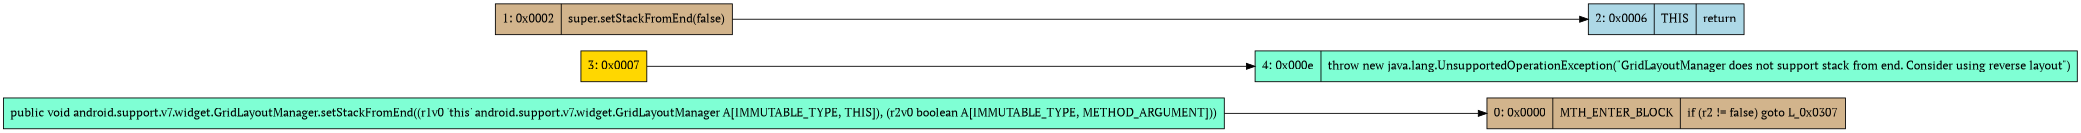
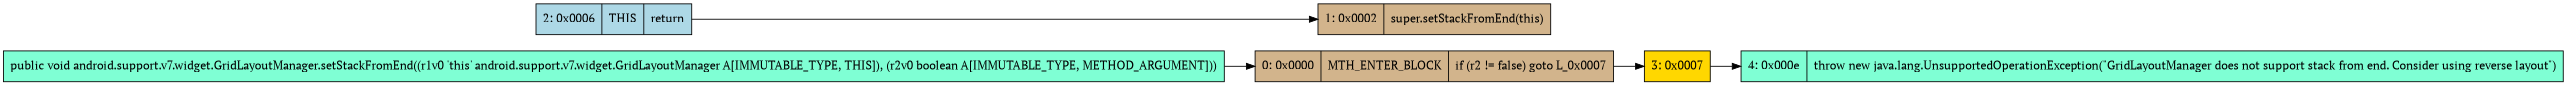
node "1: 0x0002": text "super.setStackFromEnd(false)" -> "super.setStackFromEnd(this)"
edge "1: 0x0002" -> "2: 0x0006": reversed
edge "0: 0x0000" -> "3: 0x0007": added
node "0: 0x0000": text "if (r2 != false) goto L_0x0307" -> "if (r2 != false) goto L_0x0007"
